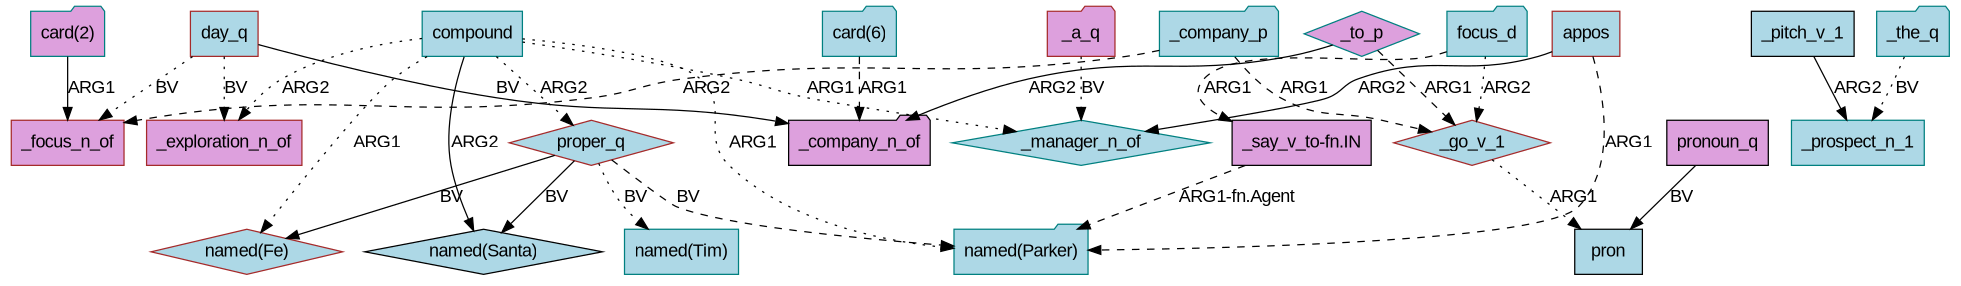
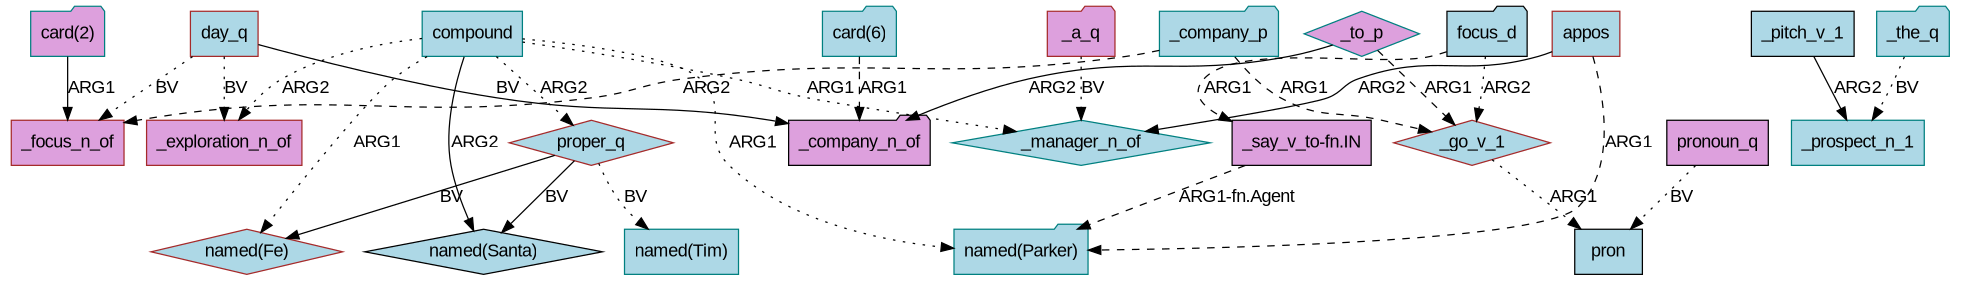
node "focus_d": color teal -> black
edge "pronoun_q" -> "pron": style solid -> dotted
edge "proper_q" -> "named(Parker)": removed, label "BV"
